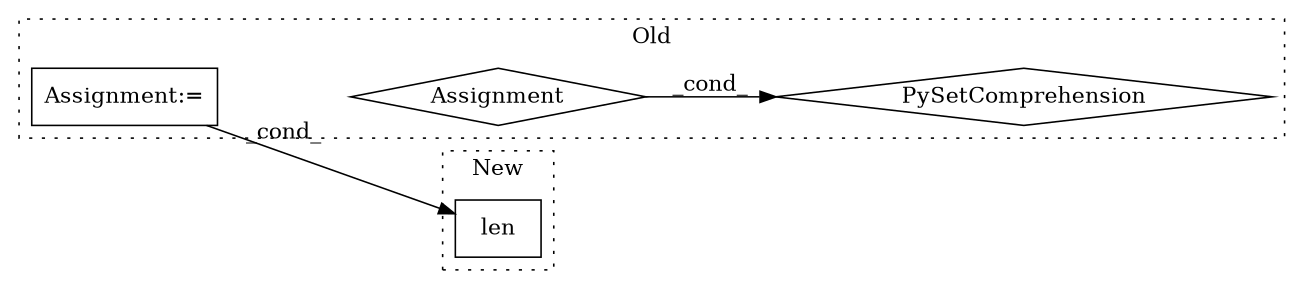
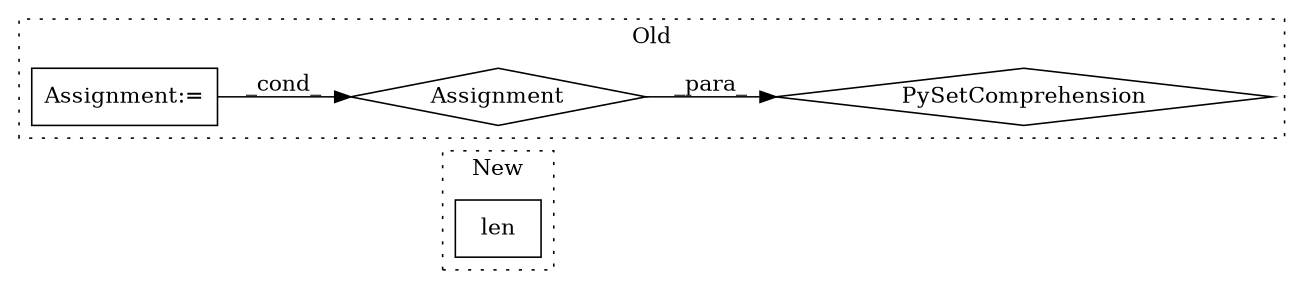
edge "Assignment" -> "PySetComprehension": label "_cond_" -> "_para_"
edge "Assignment:=" -> "len": now "Assignment:=" -> "Assignment"
